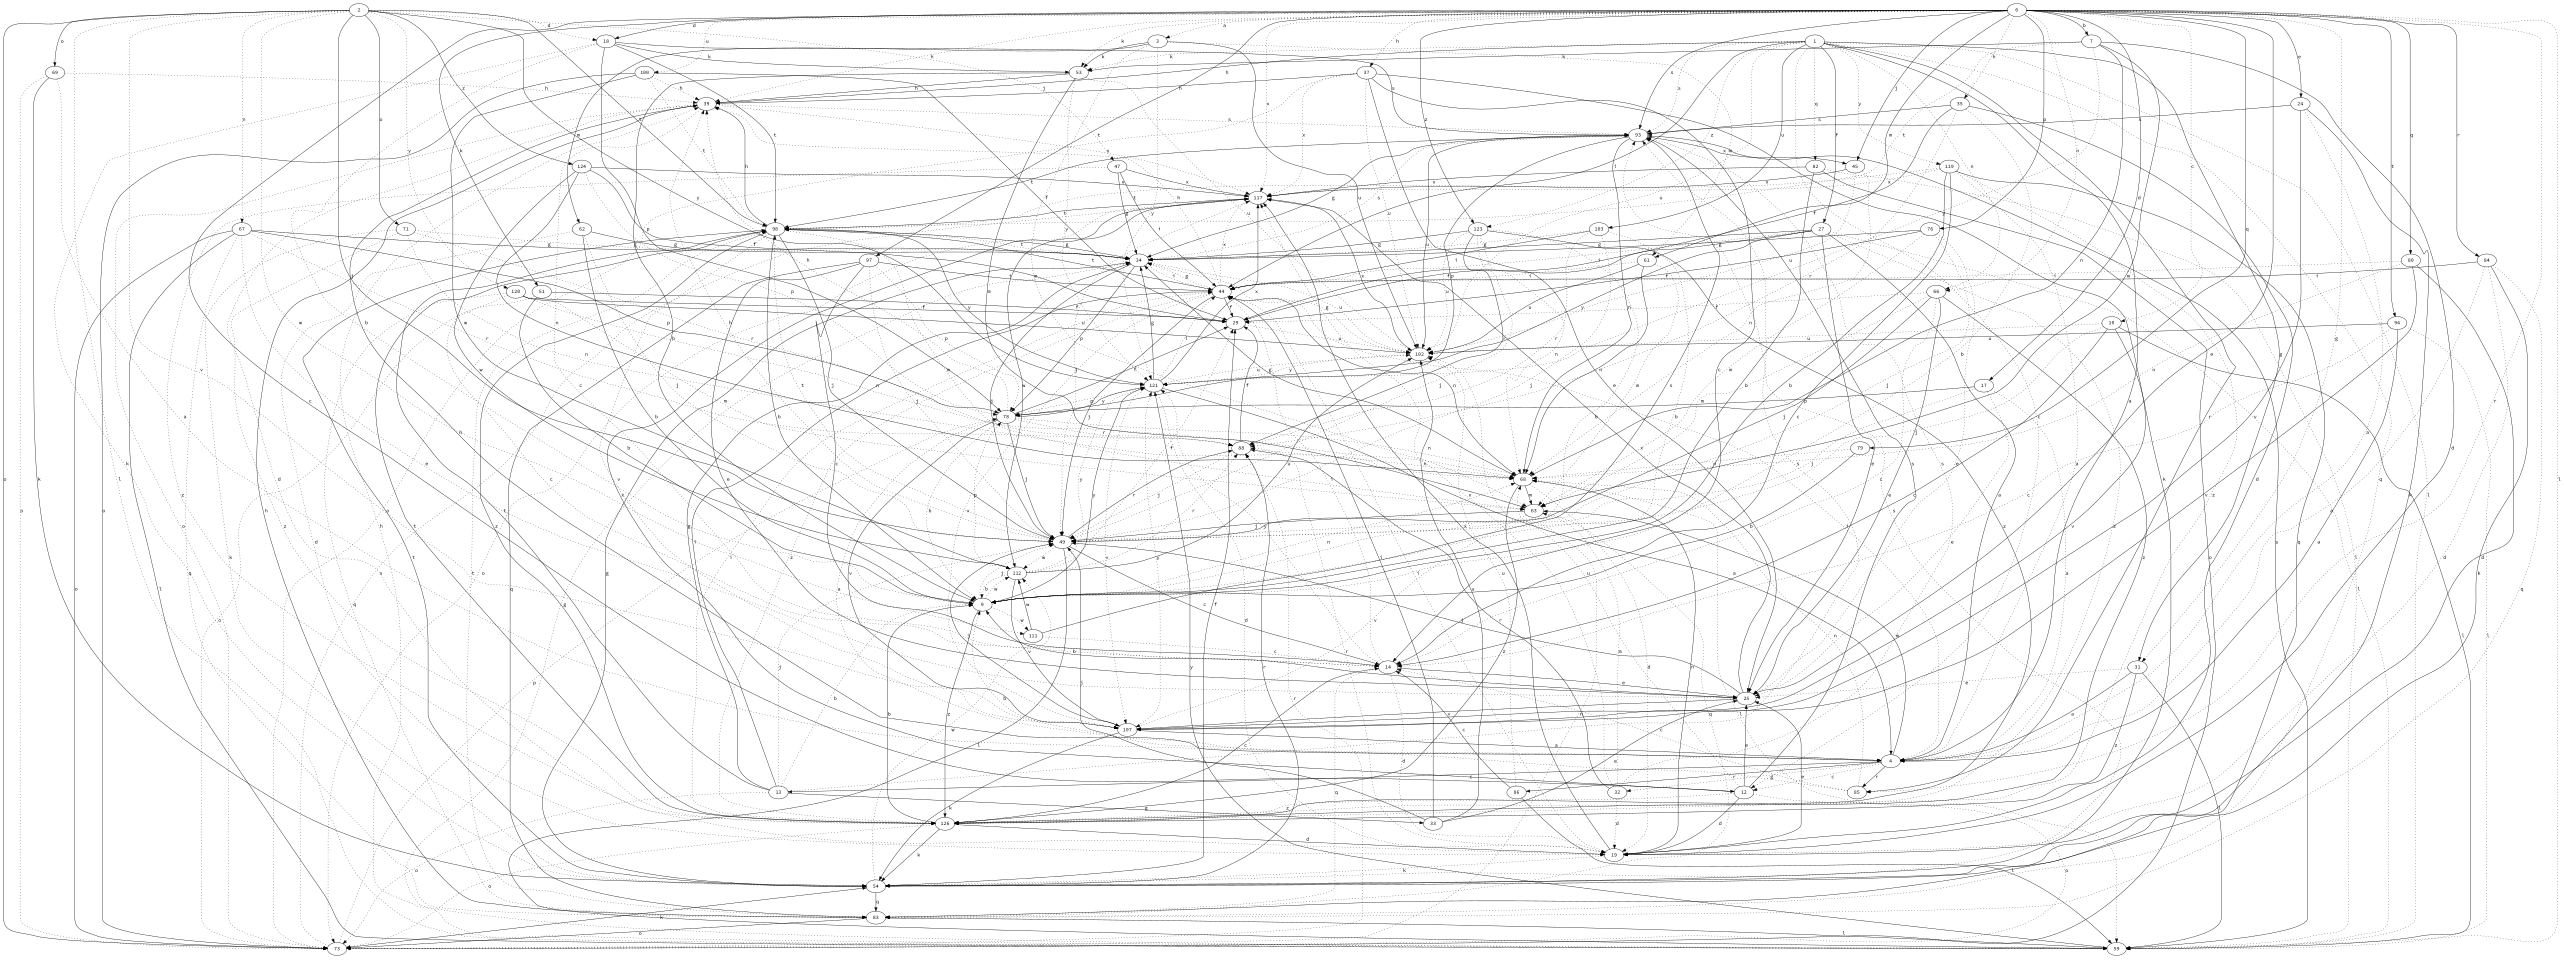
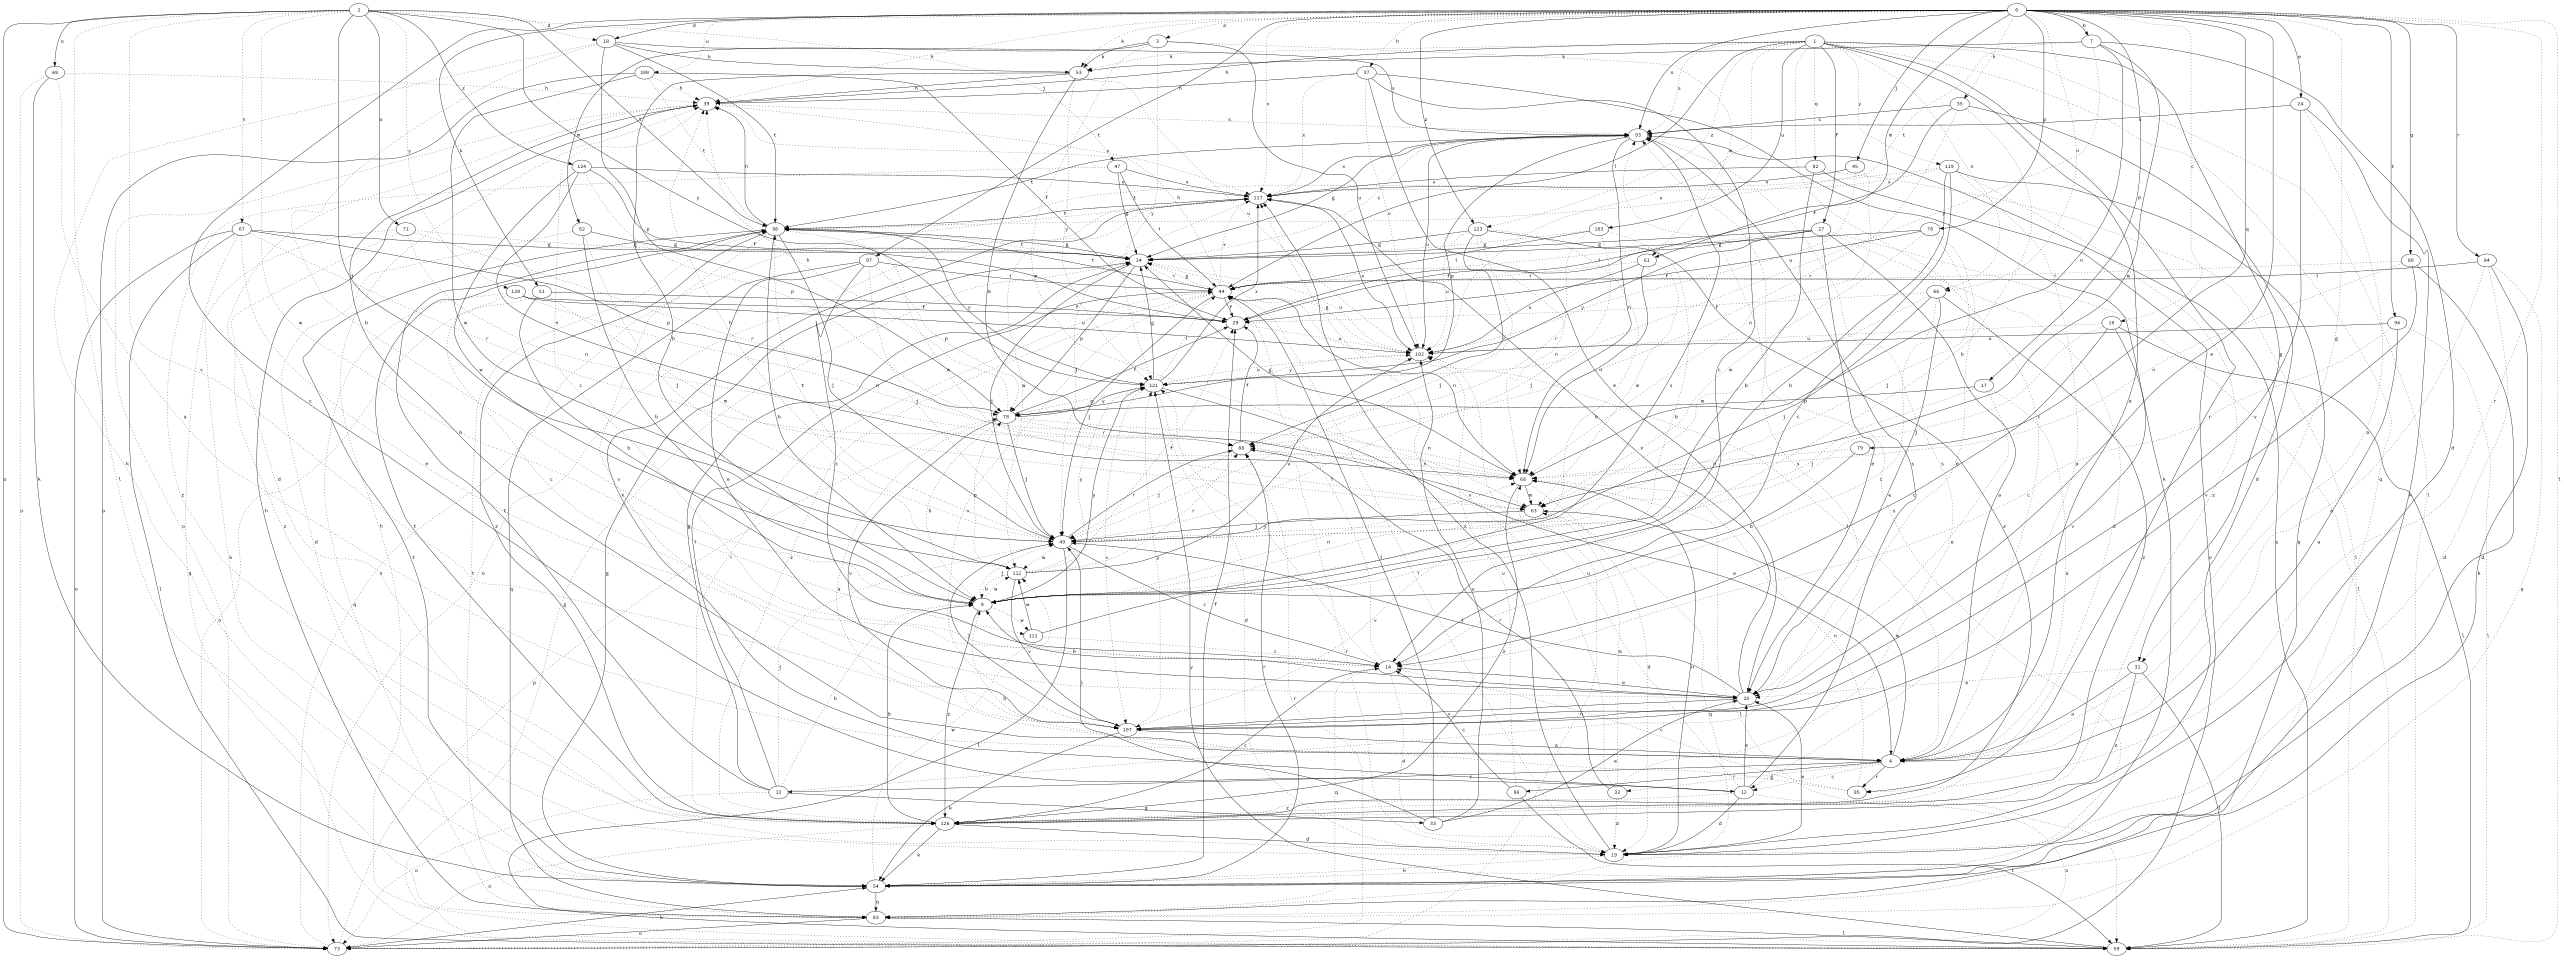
edge "93" -> "45": now "93" -> "117"
edge "37" -> "73": removed, label "o"
edge "117" -> "112": style solid -> dotted
